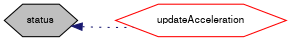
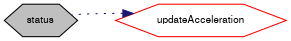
edge "updateAcceleration" -> "status": reversed
